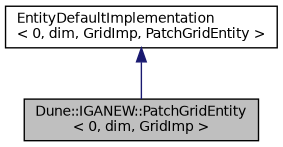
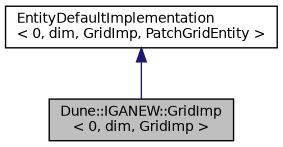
node "Dune::IGANEW::PatchGridEntity < 0, dim, GridImp >": label "Dune::IGANEW::PatchGridEntity < 0, dim, GridImp >" -> "Dune::IGANEW::GridImp < 0, dim, GridImp >"
